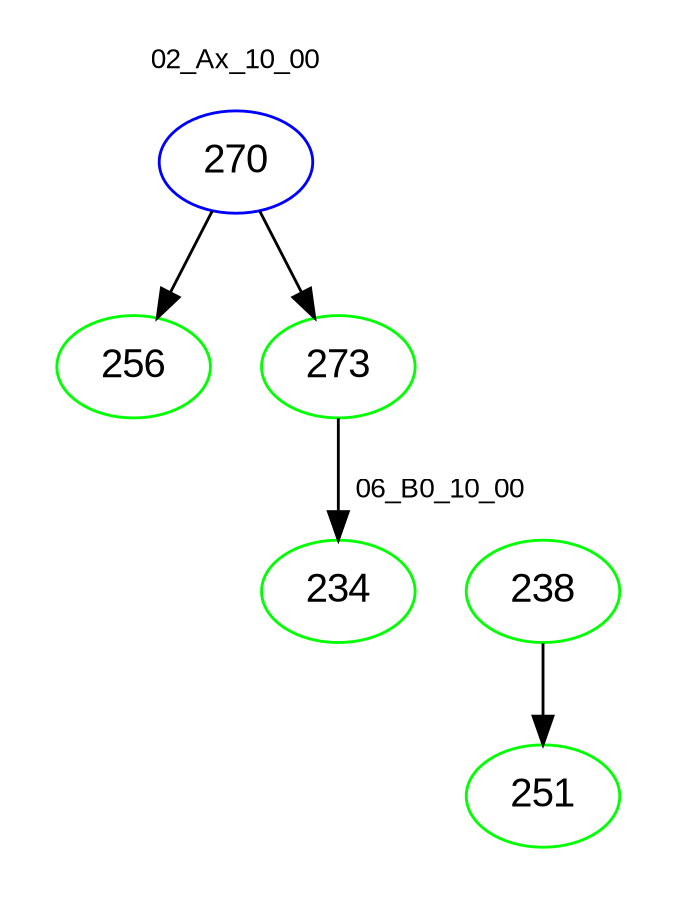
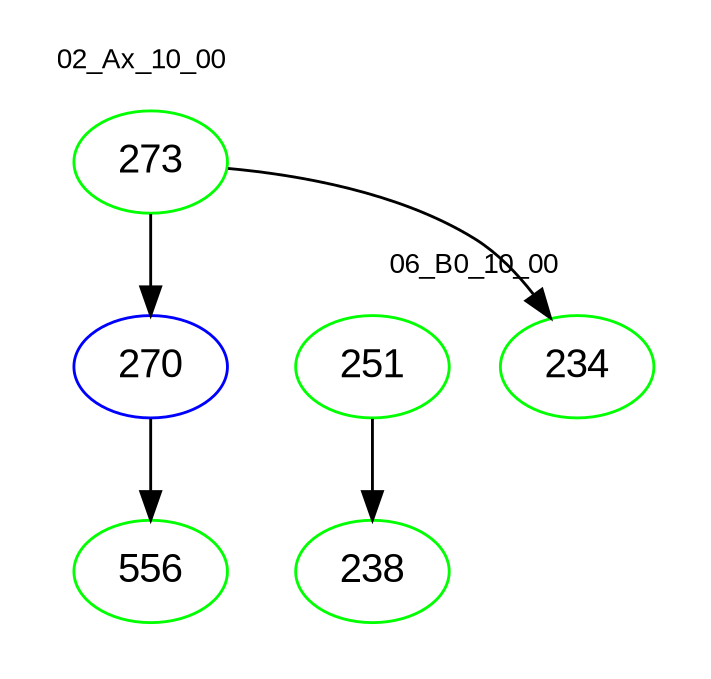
edge "270" -> "273": reversed
node "256": label "256" -> "556"
edge "238" -> "251": reversed
